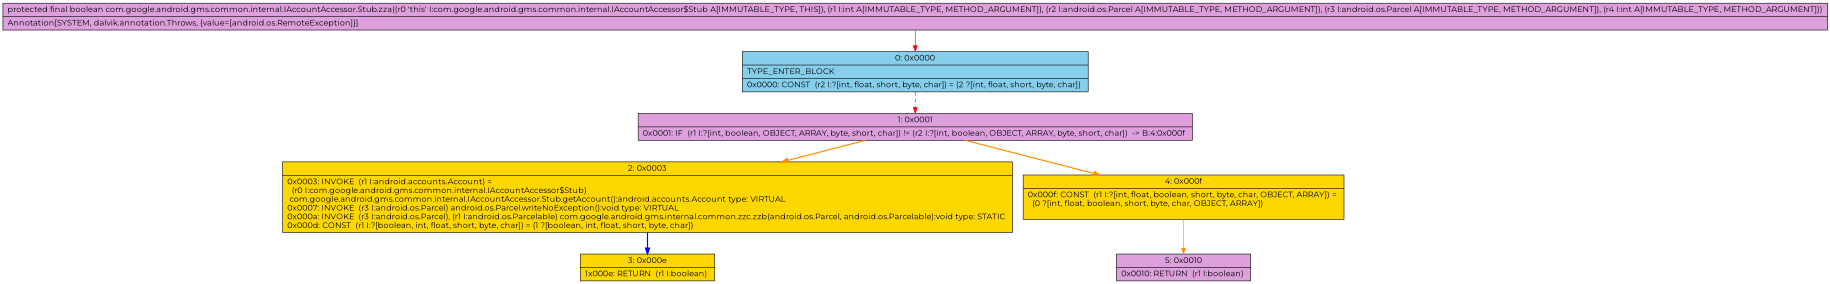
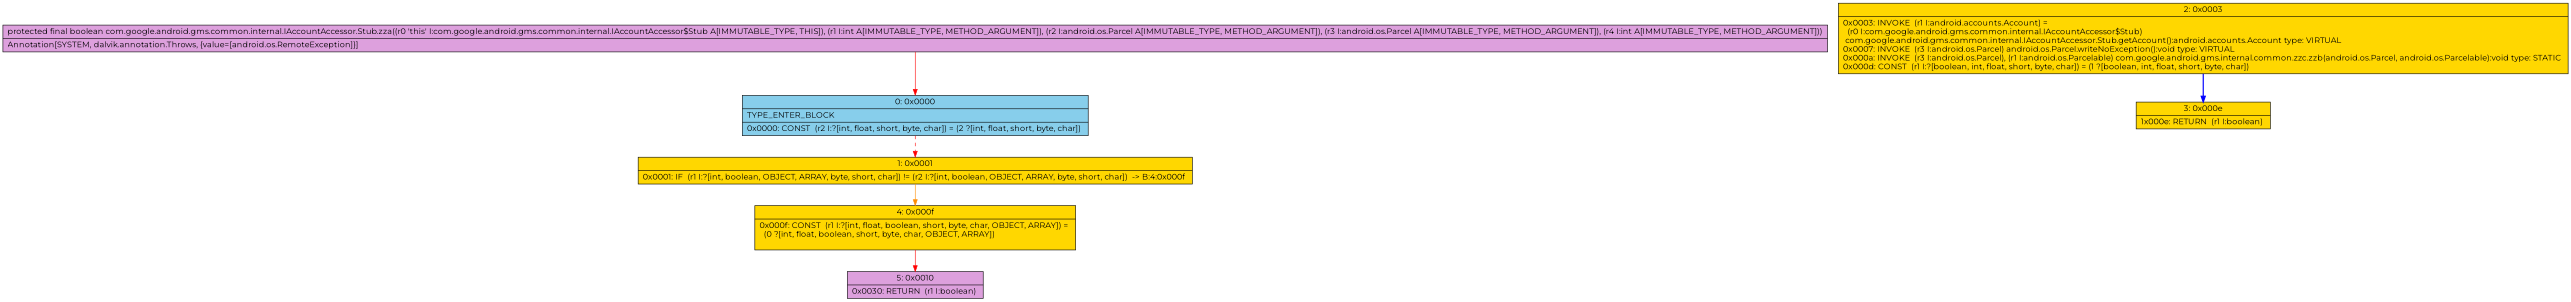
node "1: 0x0001": fillcolor plum -> gold
edge "1: 0x0001" -> "2: 0x0003": removed
edge "1: 0x0001" -> "4: 0x000f": style bold -> solid
edge "4: 0x000f" -> "5: 0x0010": color darkorange -> red
node "5: 0x0010": text "0x0010: RETURN  (r1 I:boolean)" -> "0x0030: RETURN  (r1 I:boolean)"
